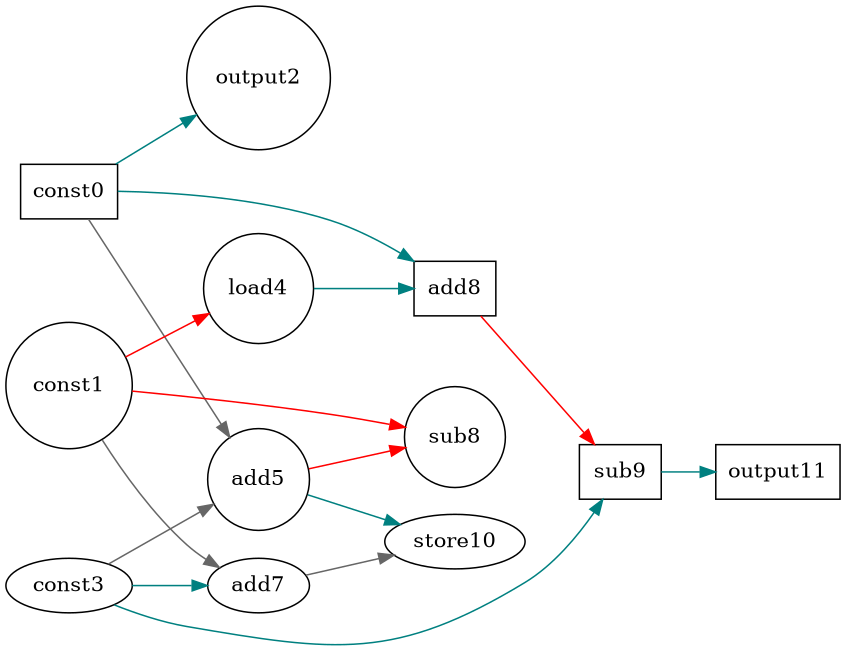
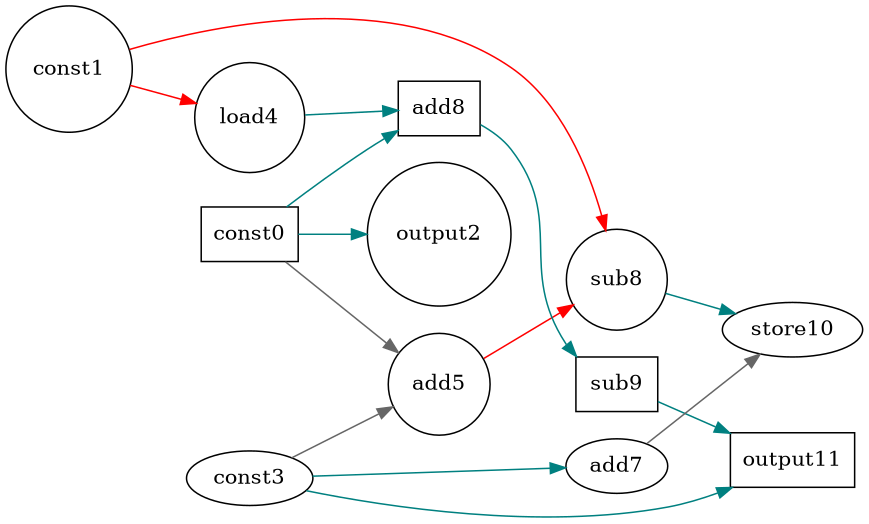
edge "add8" -> "sub9": color red -> teal
edge "const1" -> "add7": removed
edge "add5" -> "store10": now "sub8" -> "store10"
edge "const3" -> "sub9": now "const3" -> "output11"
